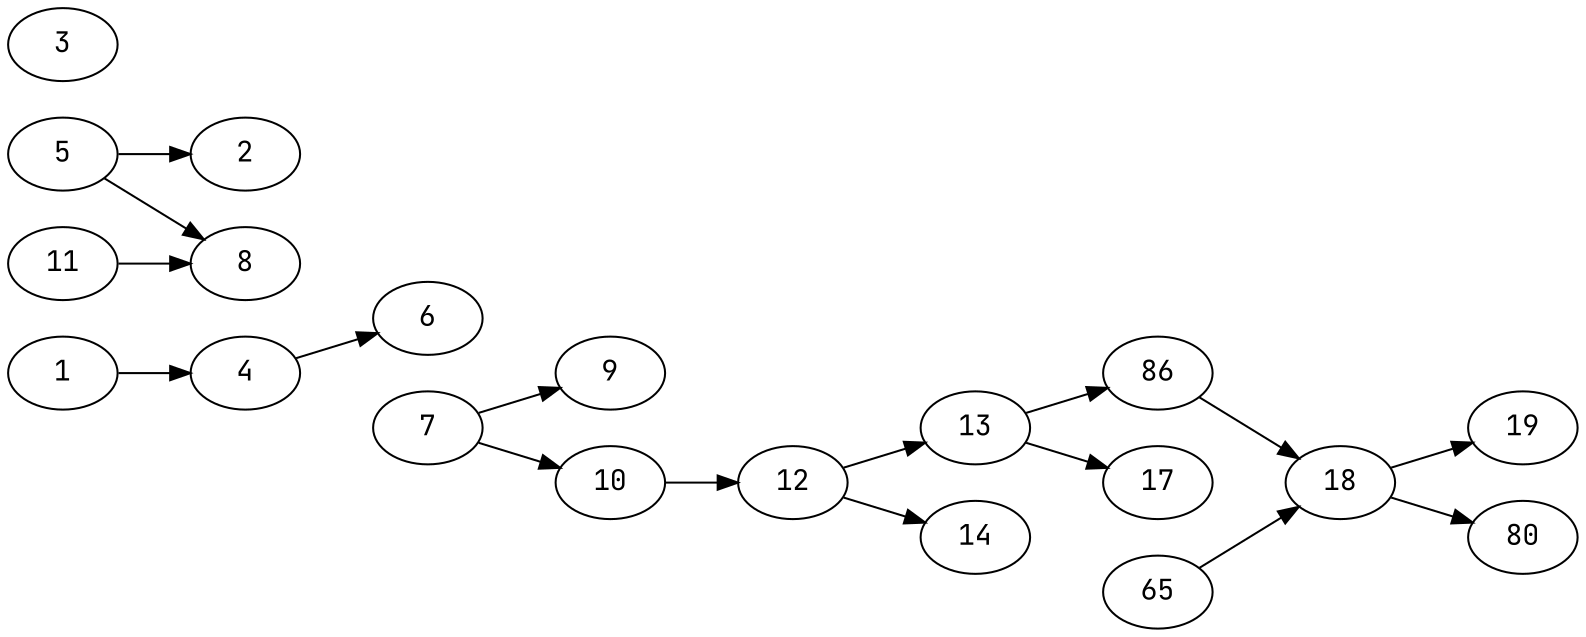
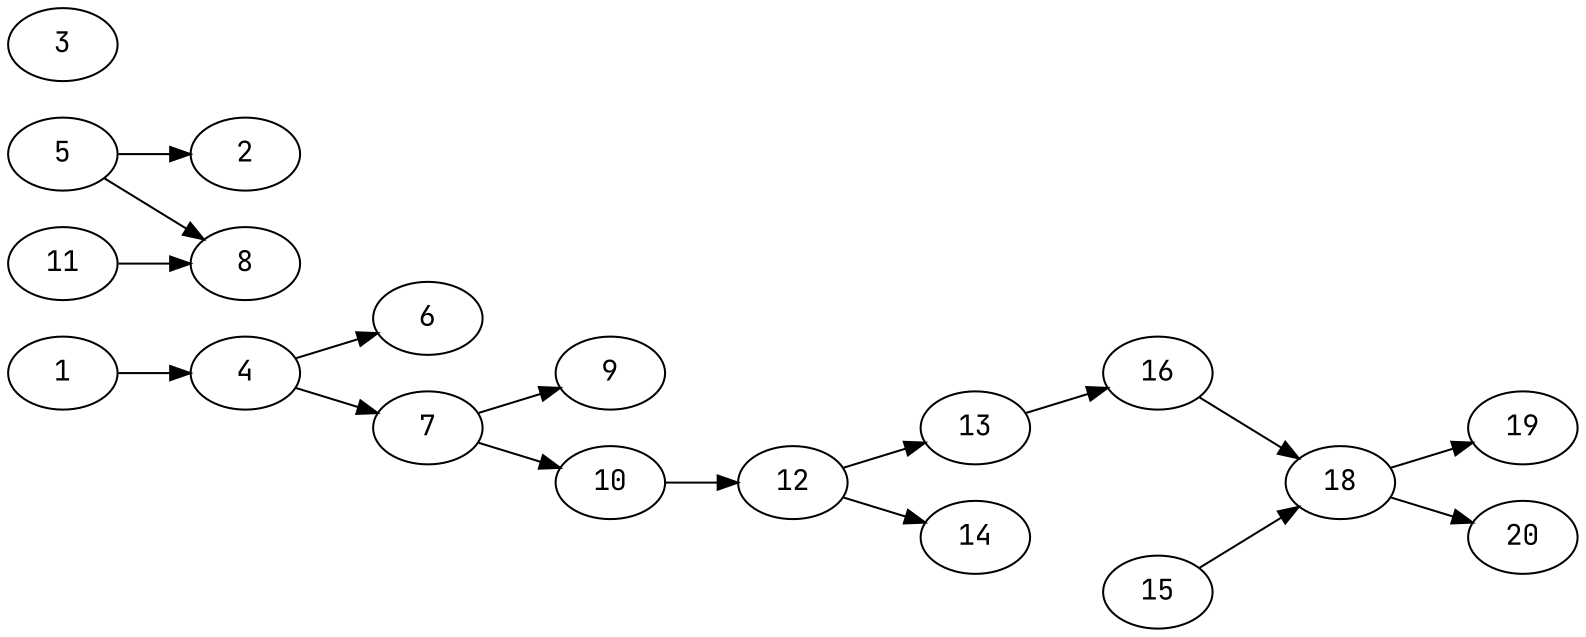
node "86": label "86" -> "16"
edge "4" -> "7": added
node "17": removed
node "80": label "80" -> "20"
node "65": label "65" -> "15"
